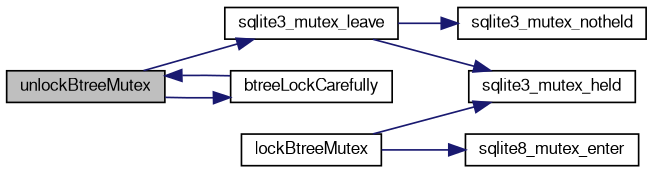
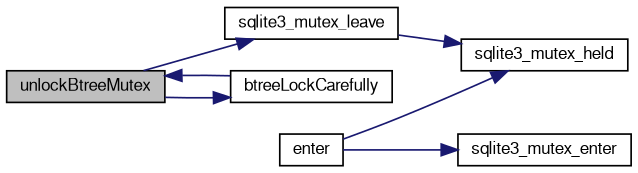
node "sqlite3_mutex_notheld": removed
node "lockBtreeMutex": label "lockBtreeMutex" -> "enter"
node "sqlite8_mutex_enter": label "sqlite8_mutex_enter" -> "sqlite3_mutex_enter"
